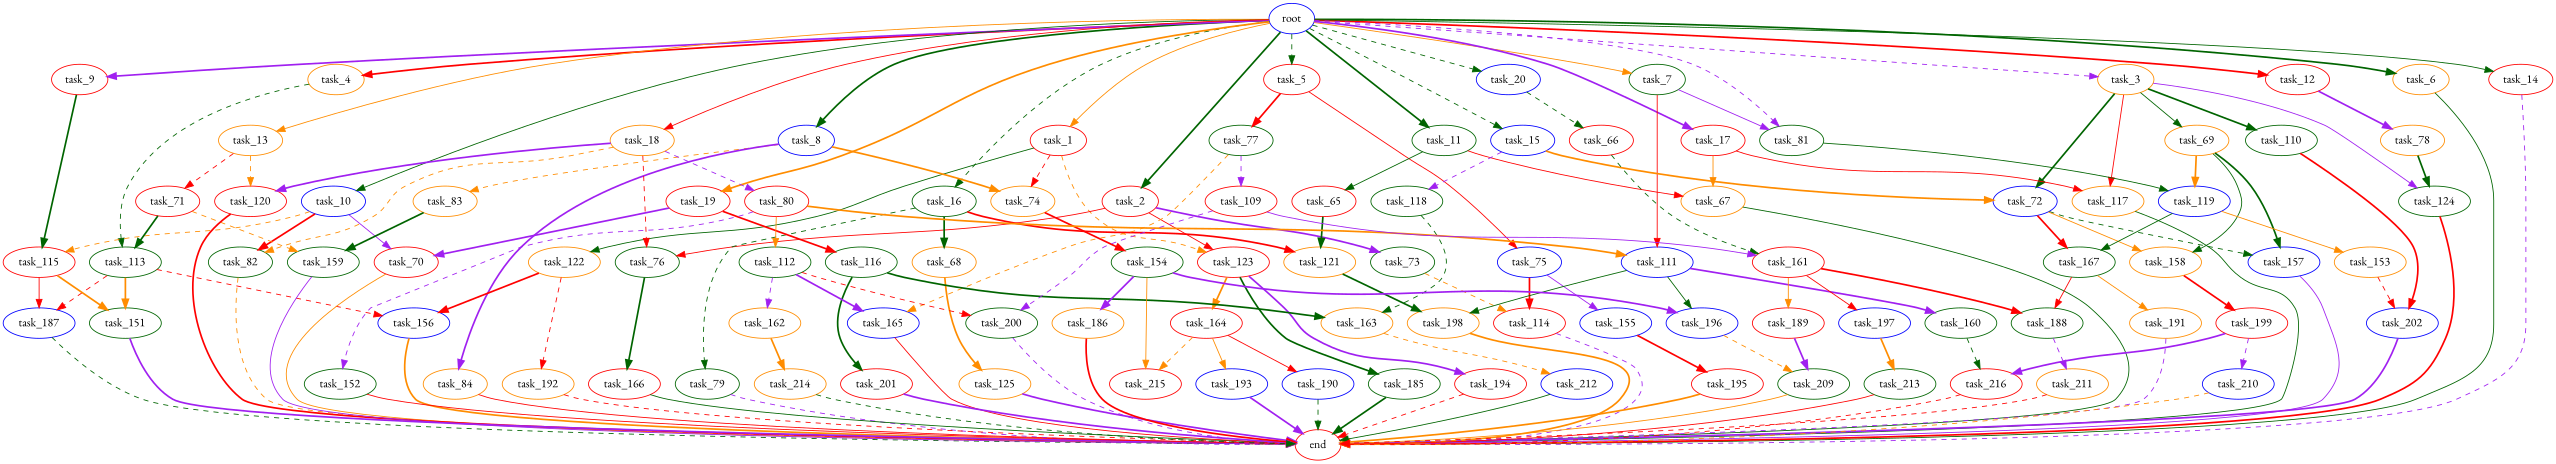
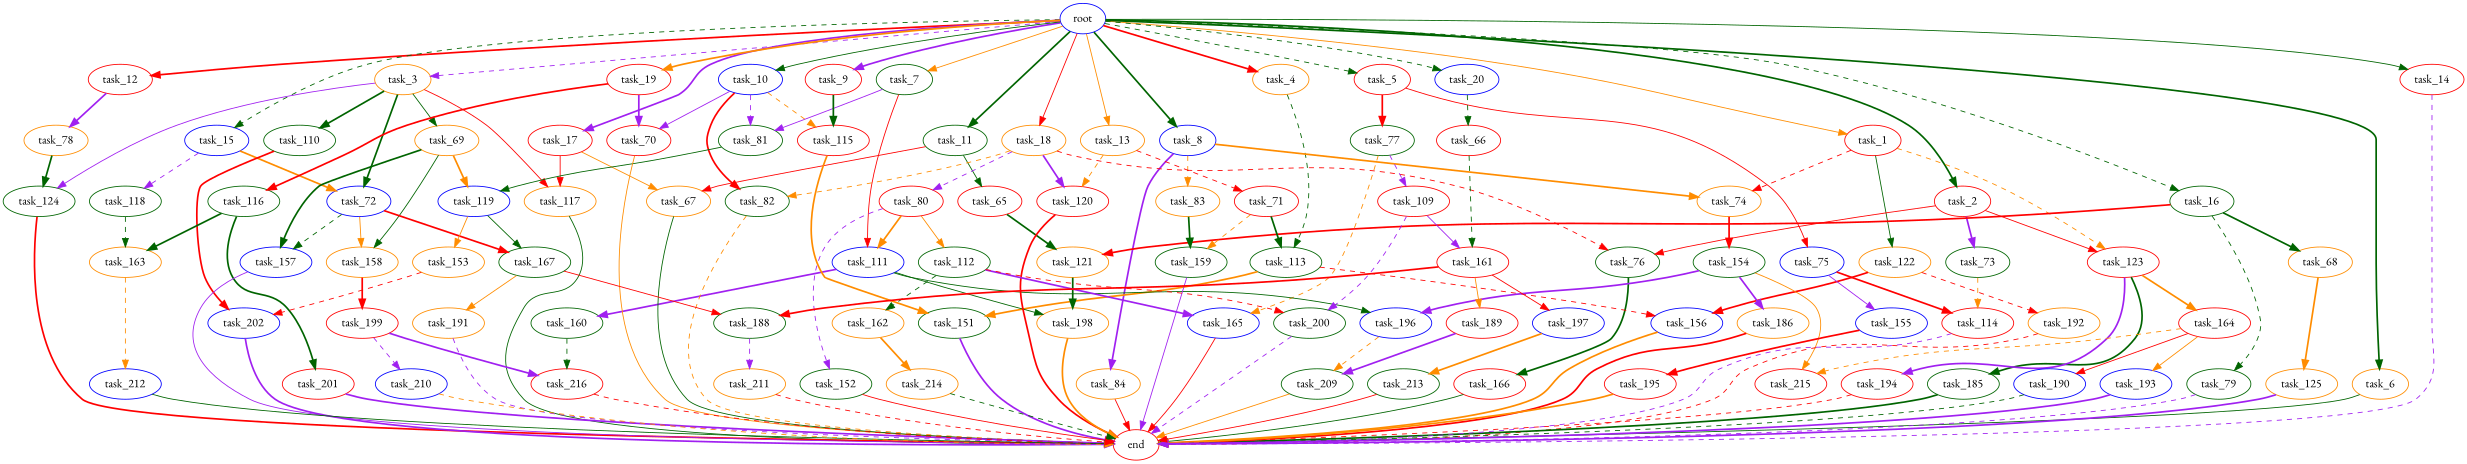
edge "root" -> "task_81": now "task_10" -> "task_81"
edge "task_112" -> "task_162": color purple -> darkgreen
node "task_187": removed
